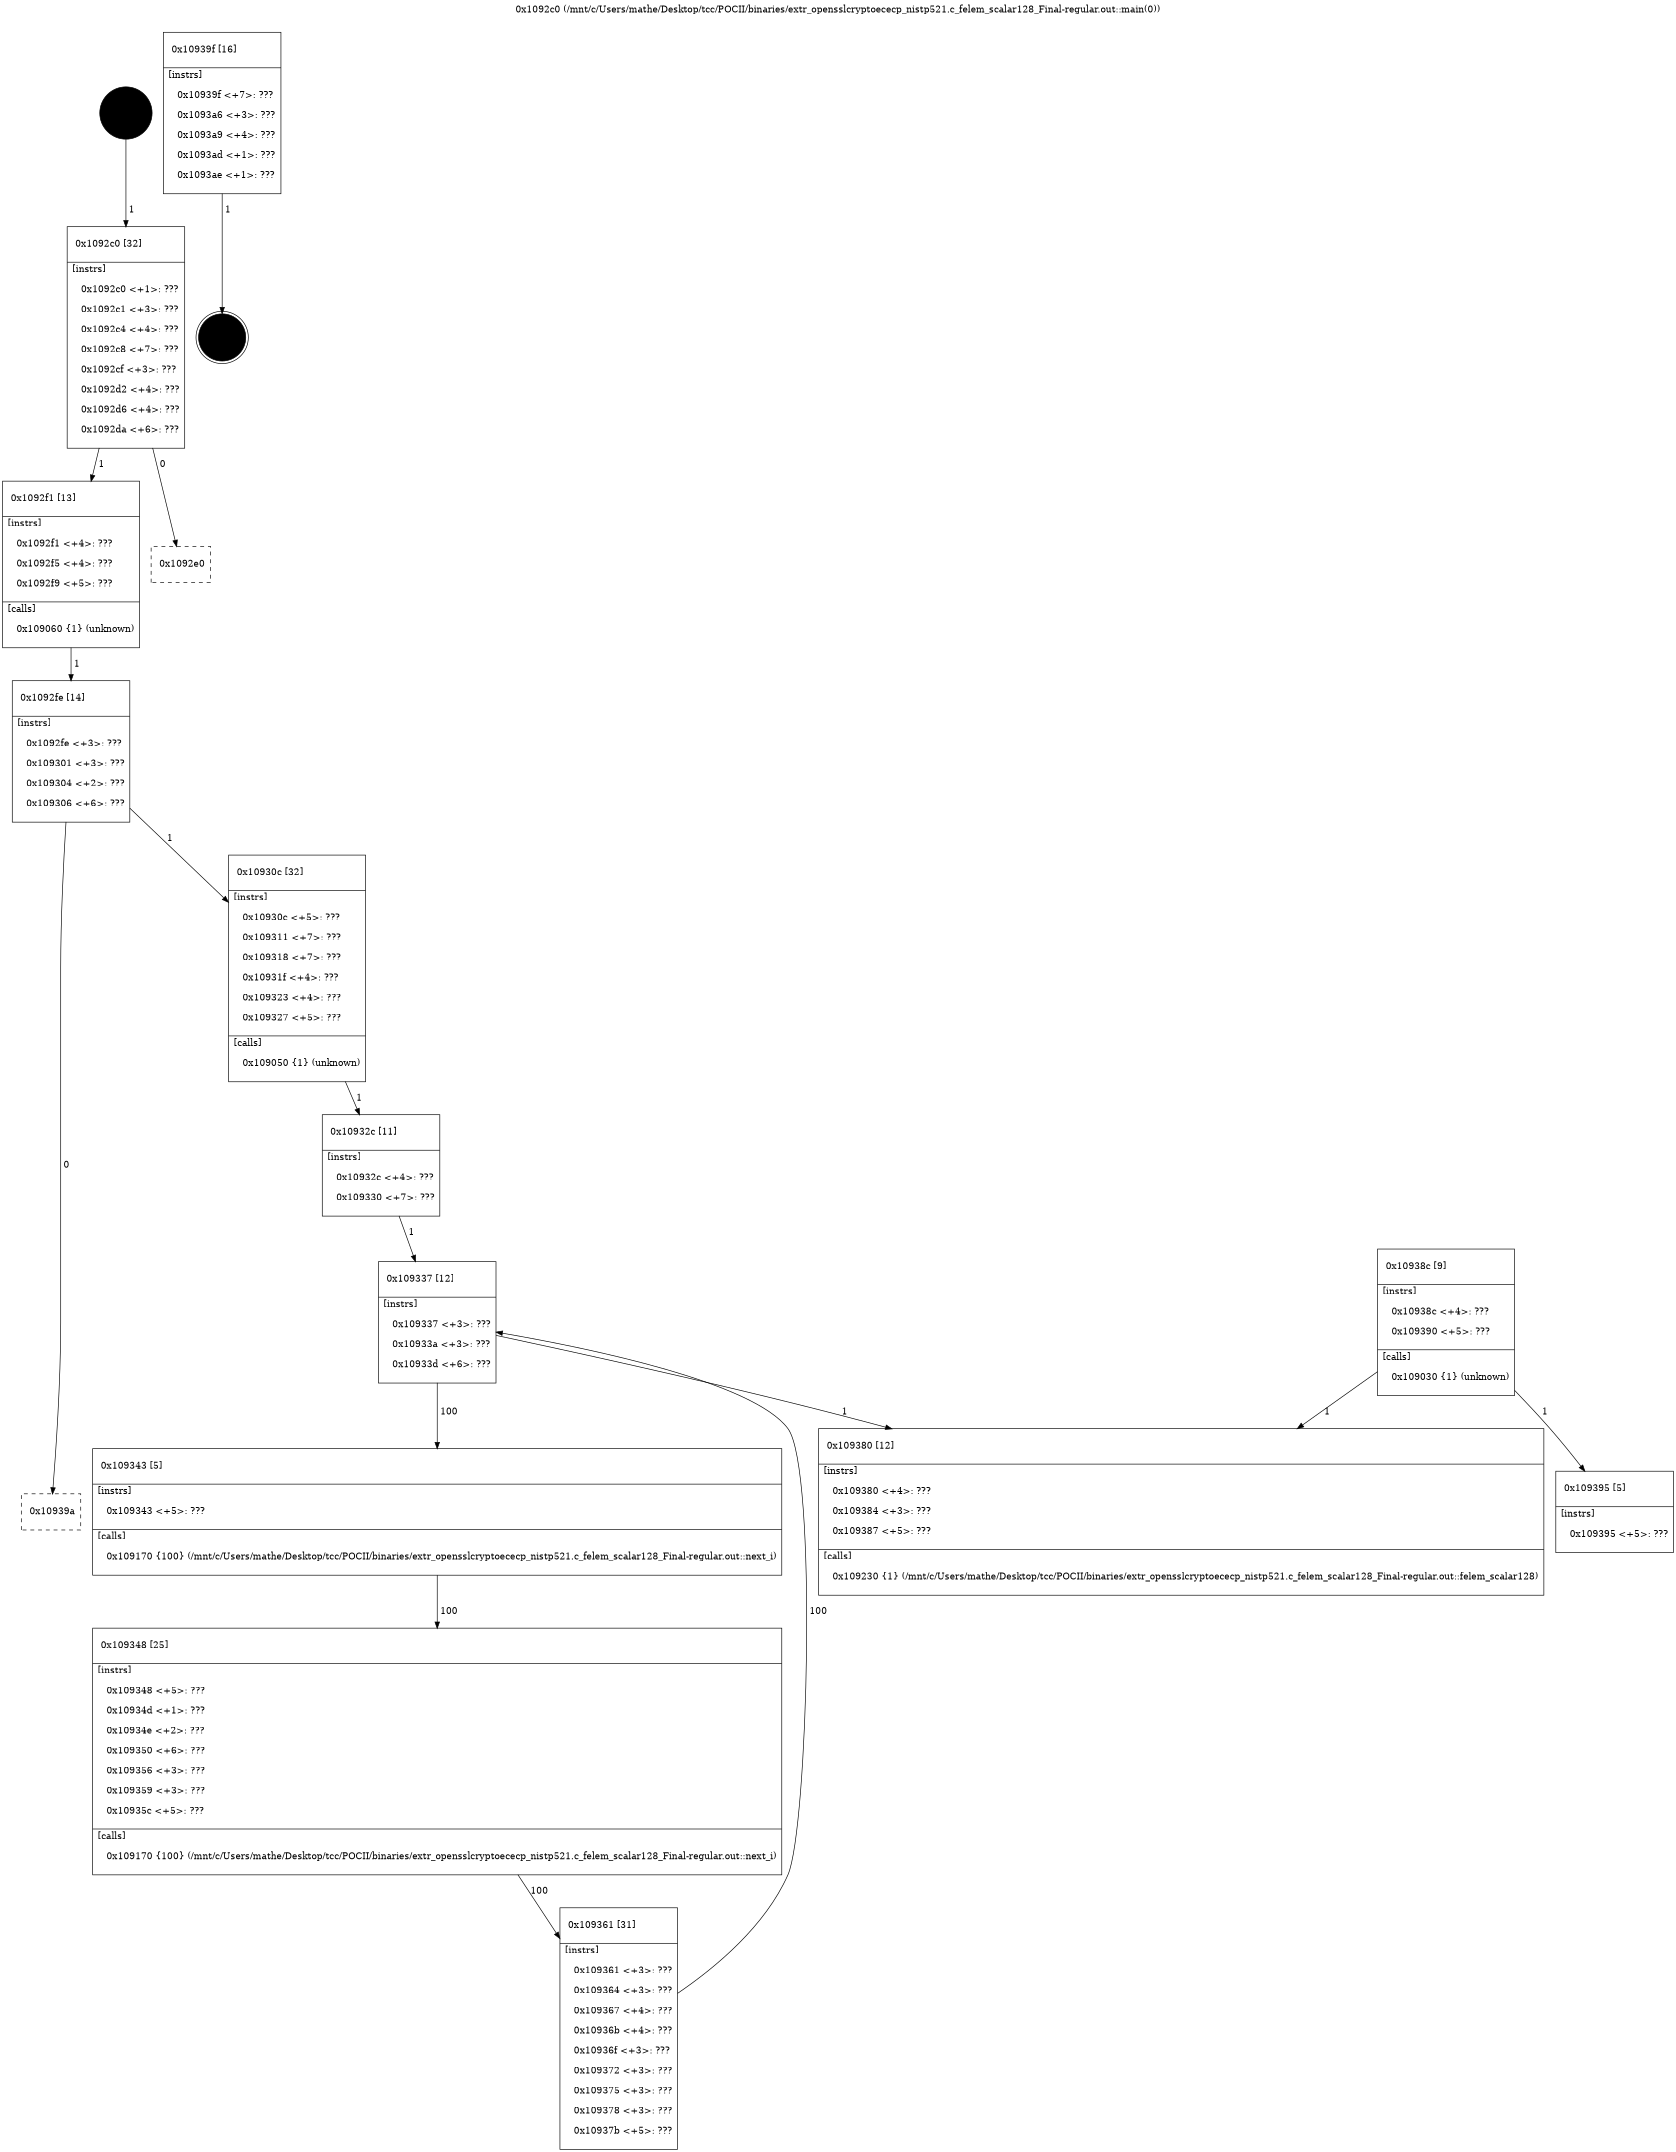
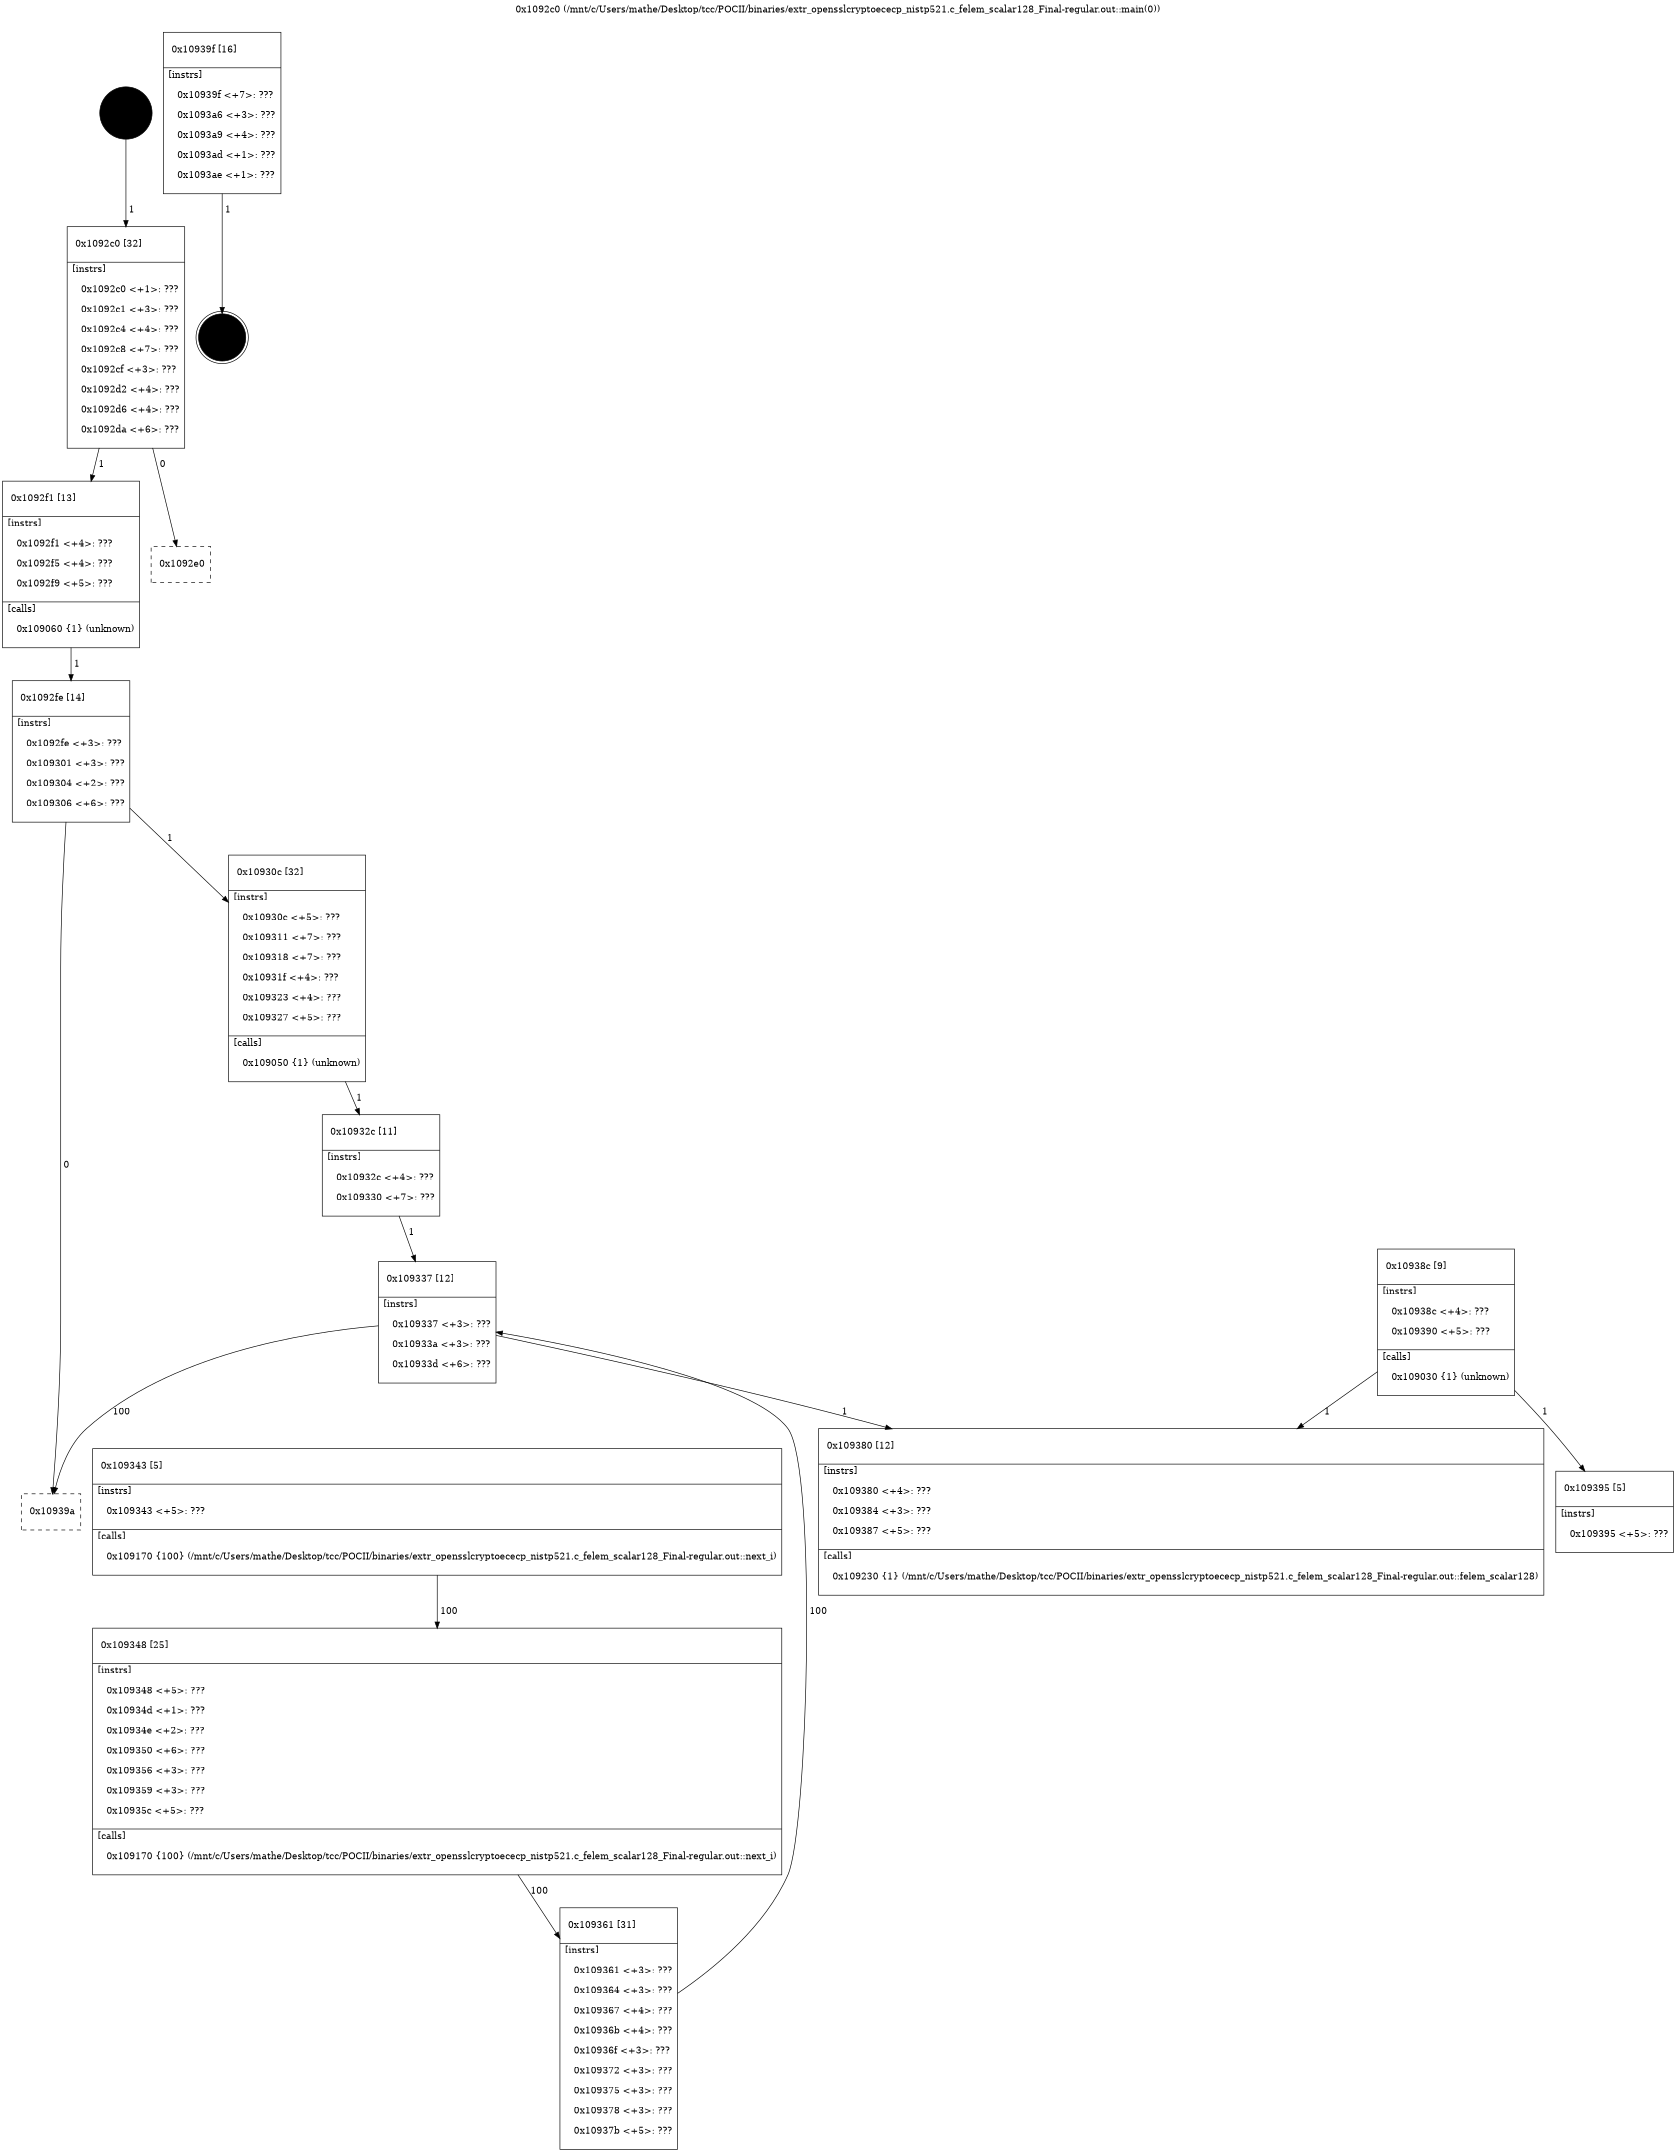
edge "0x109337 [12]" -> "0x109343 [5]": now "0x109337 [12]" -> "0x10939a"
